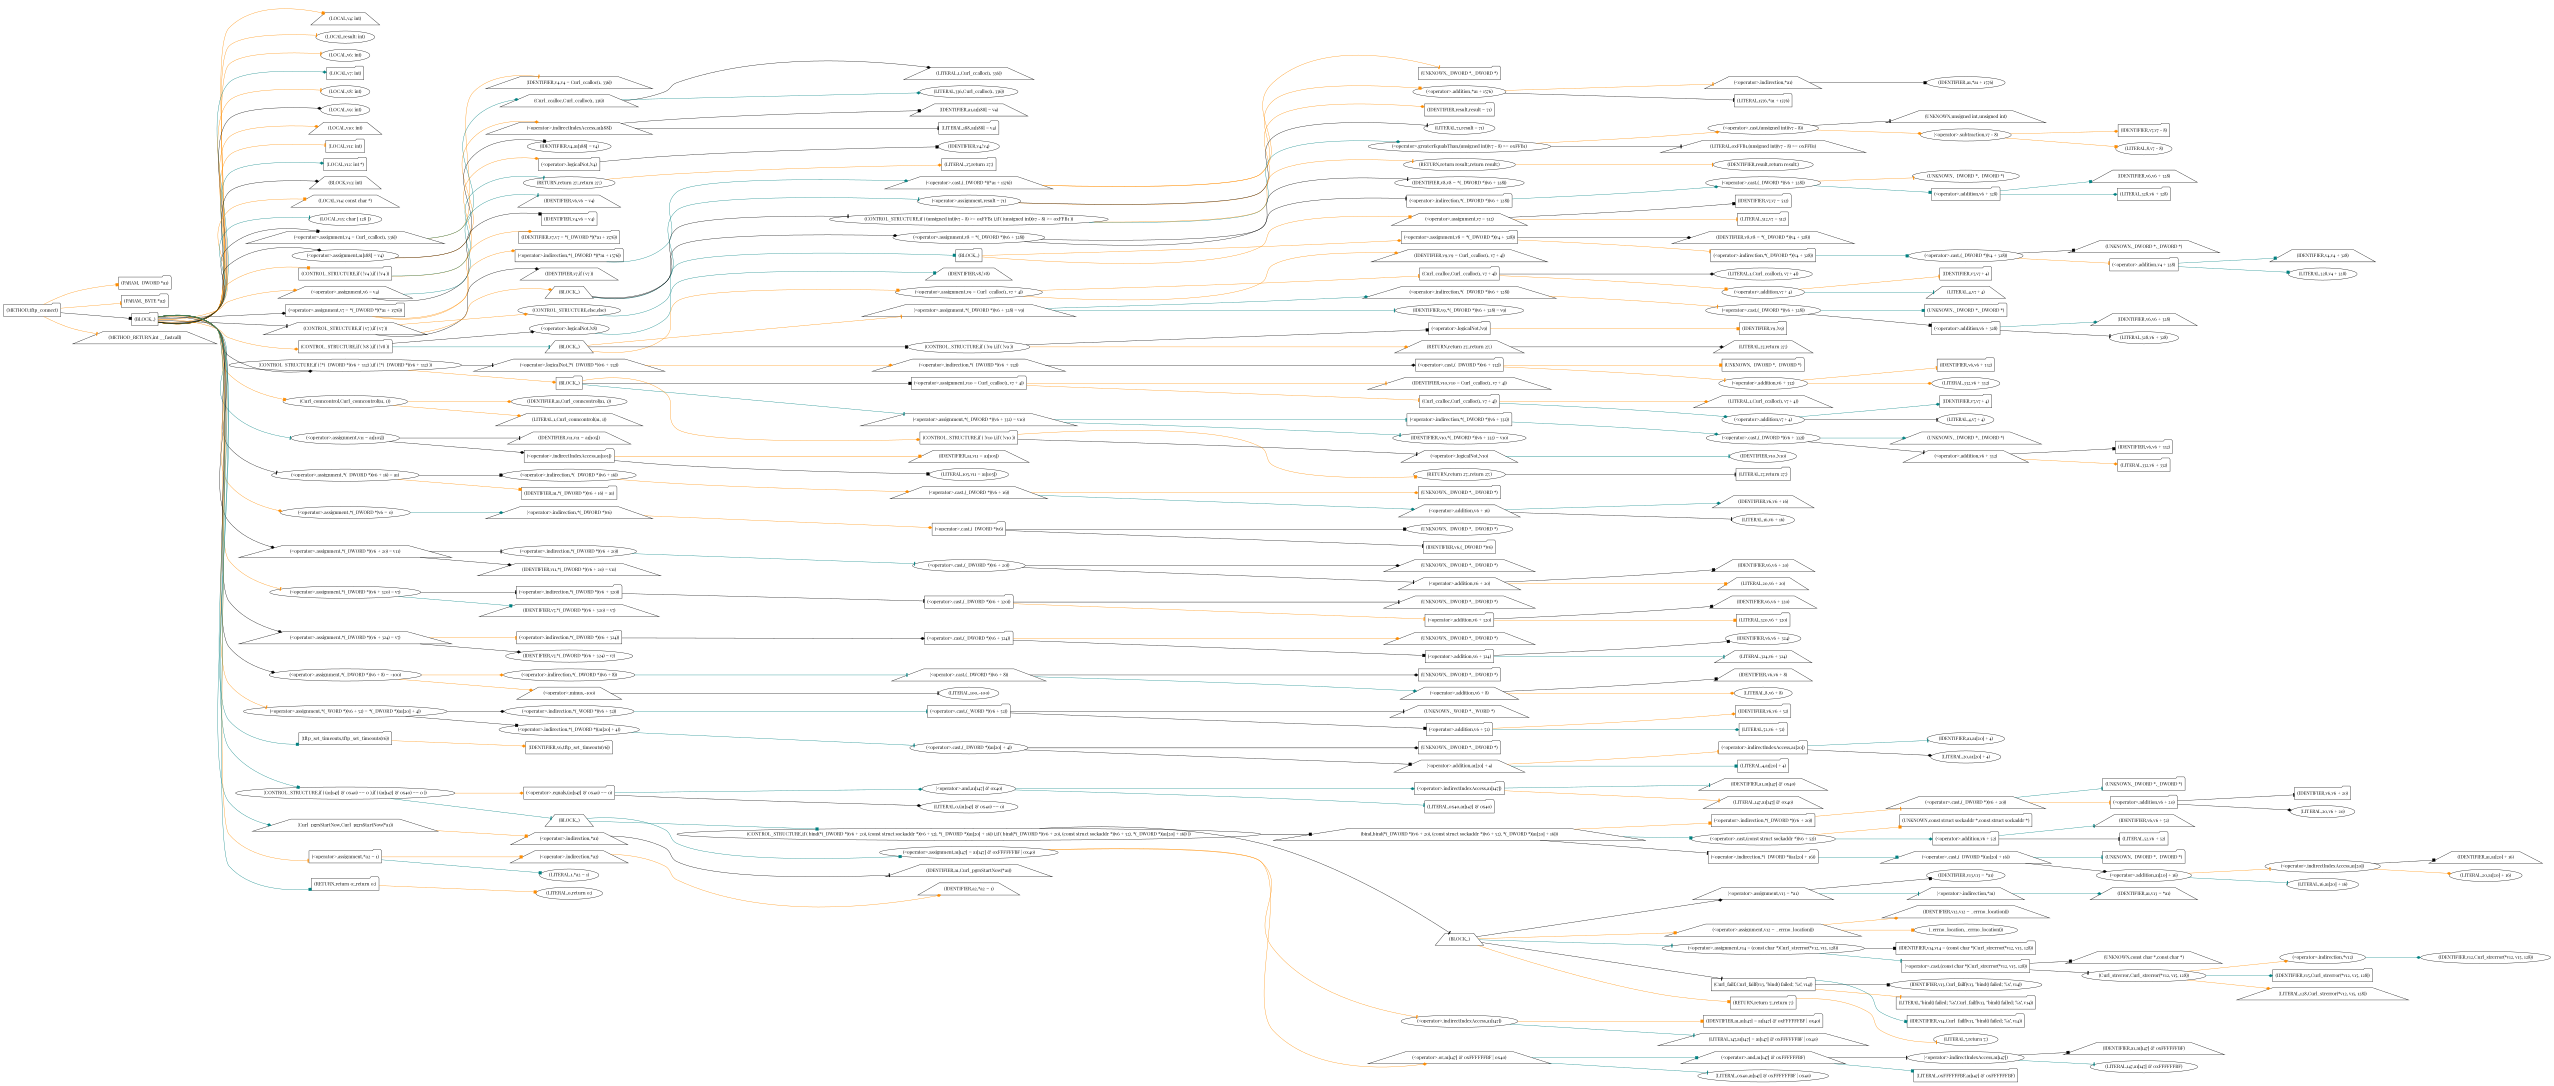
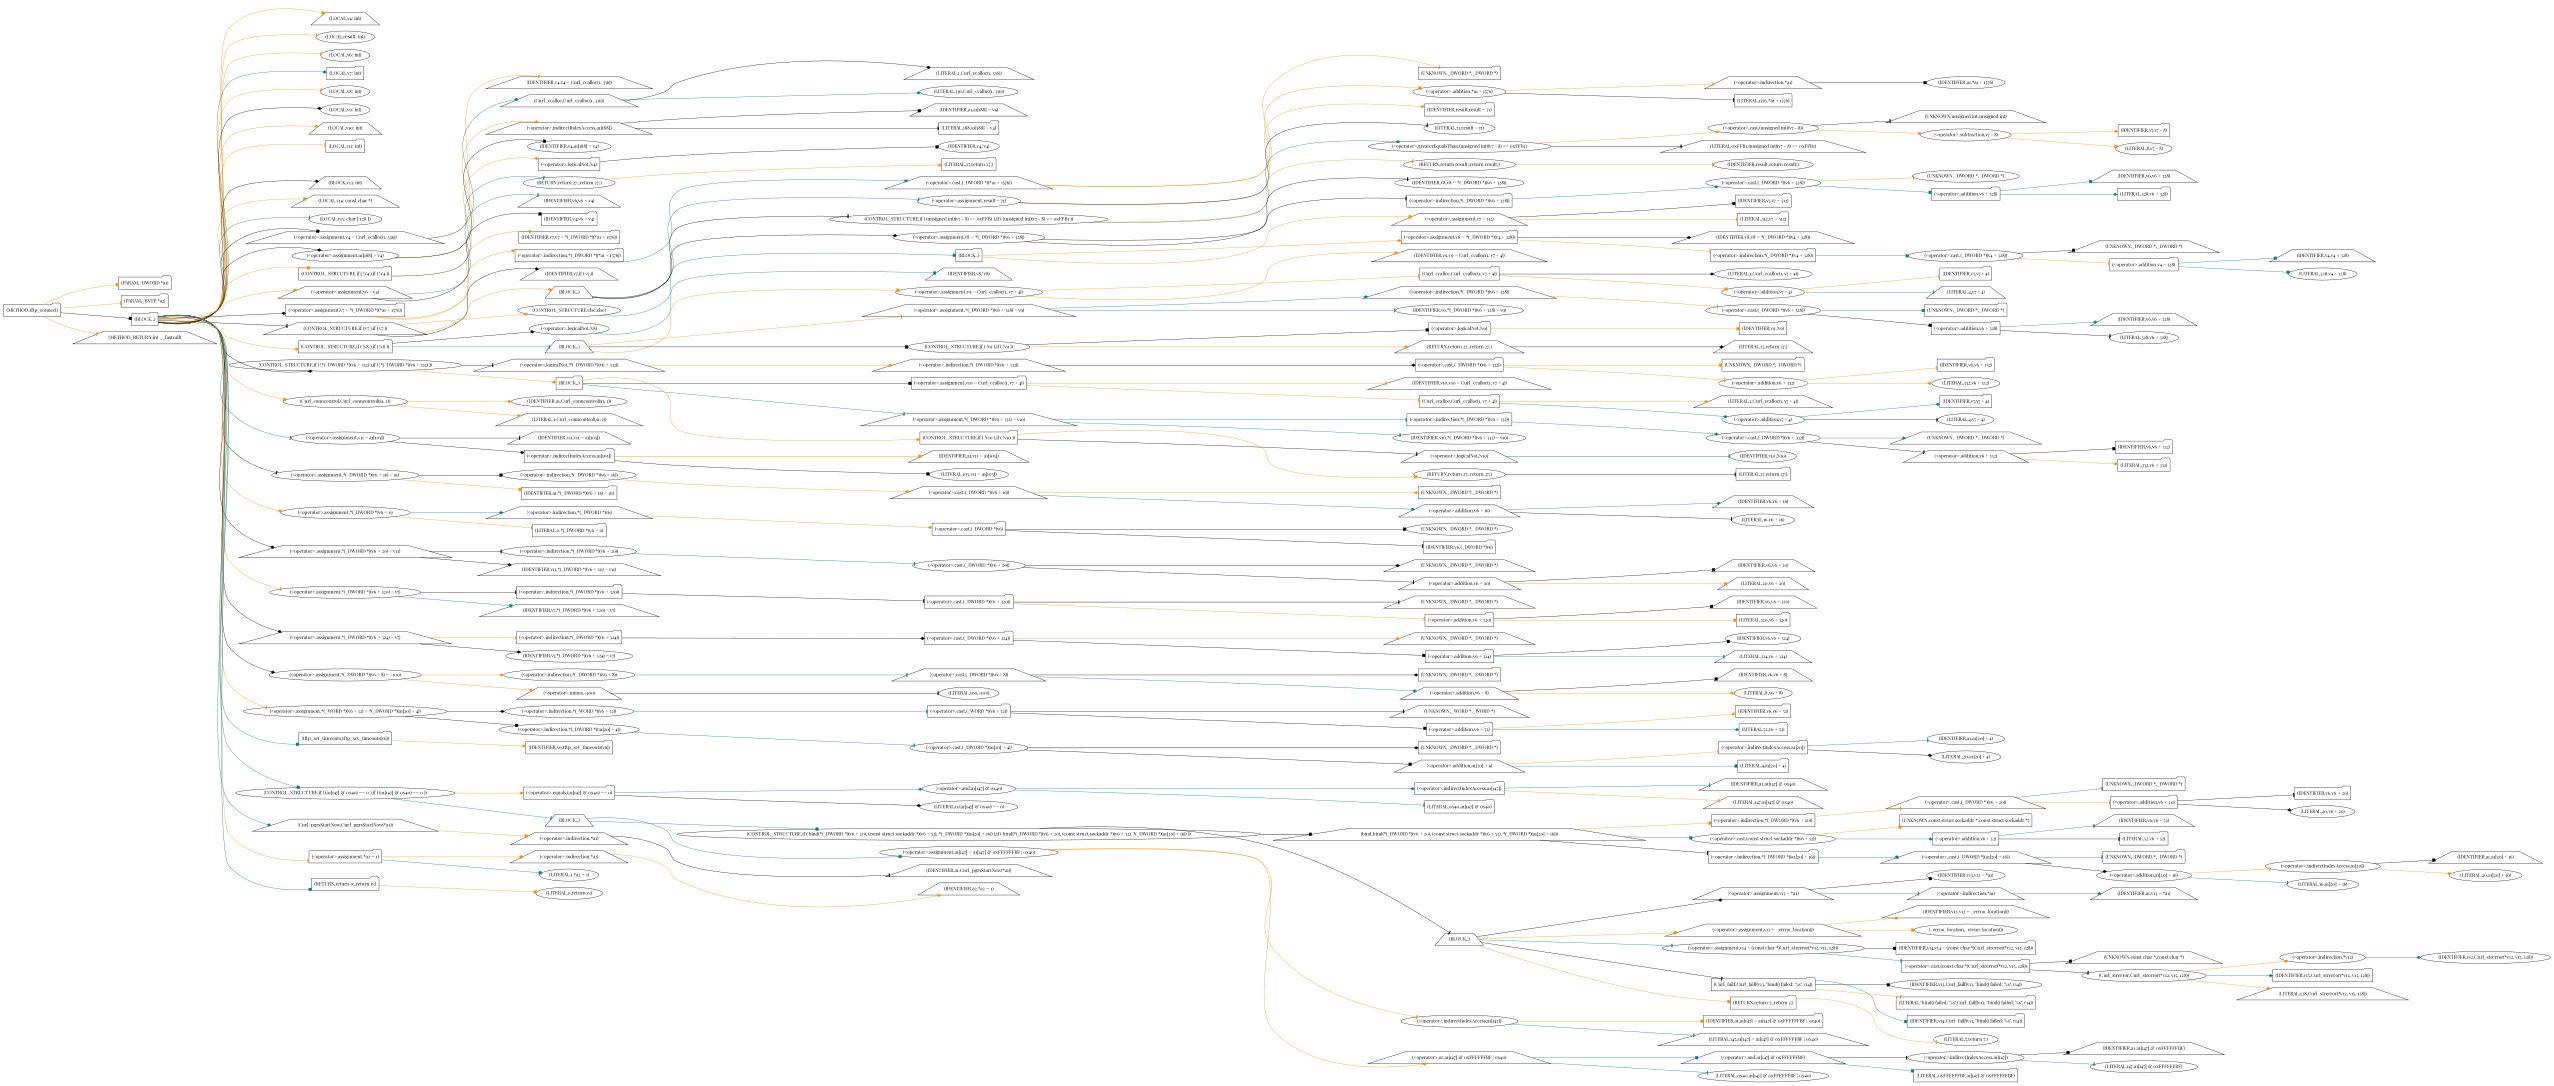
node "(LOCAL,v12: int *)": removed
node "(LITERAL,0,*(_DWORD *)v6 = 0)": added
